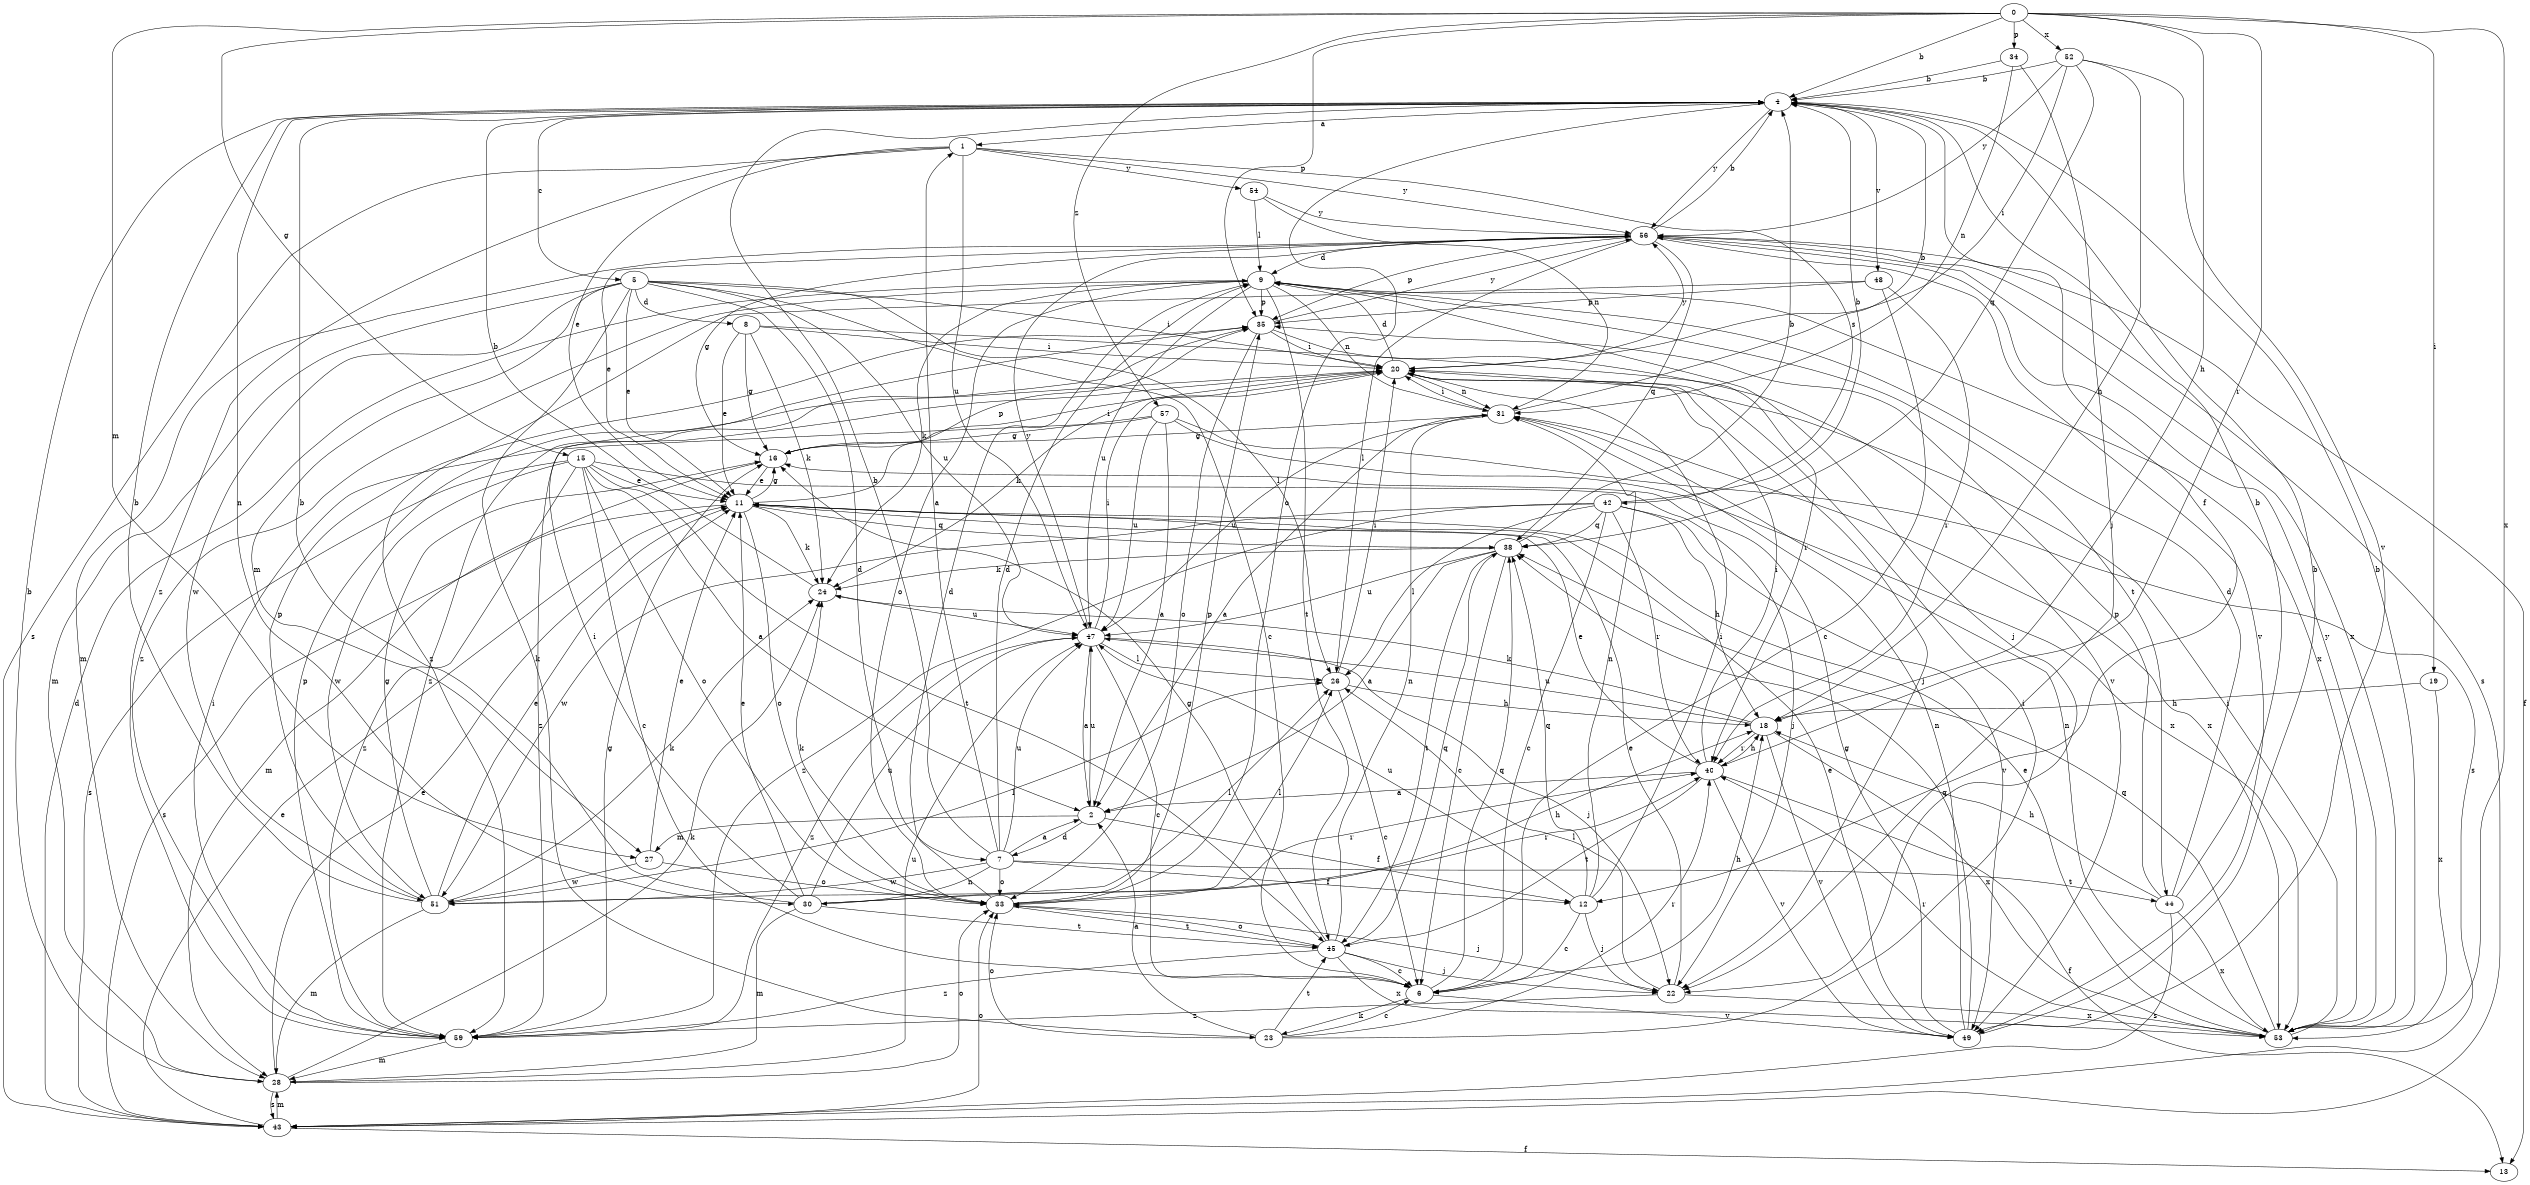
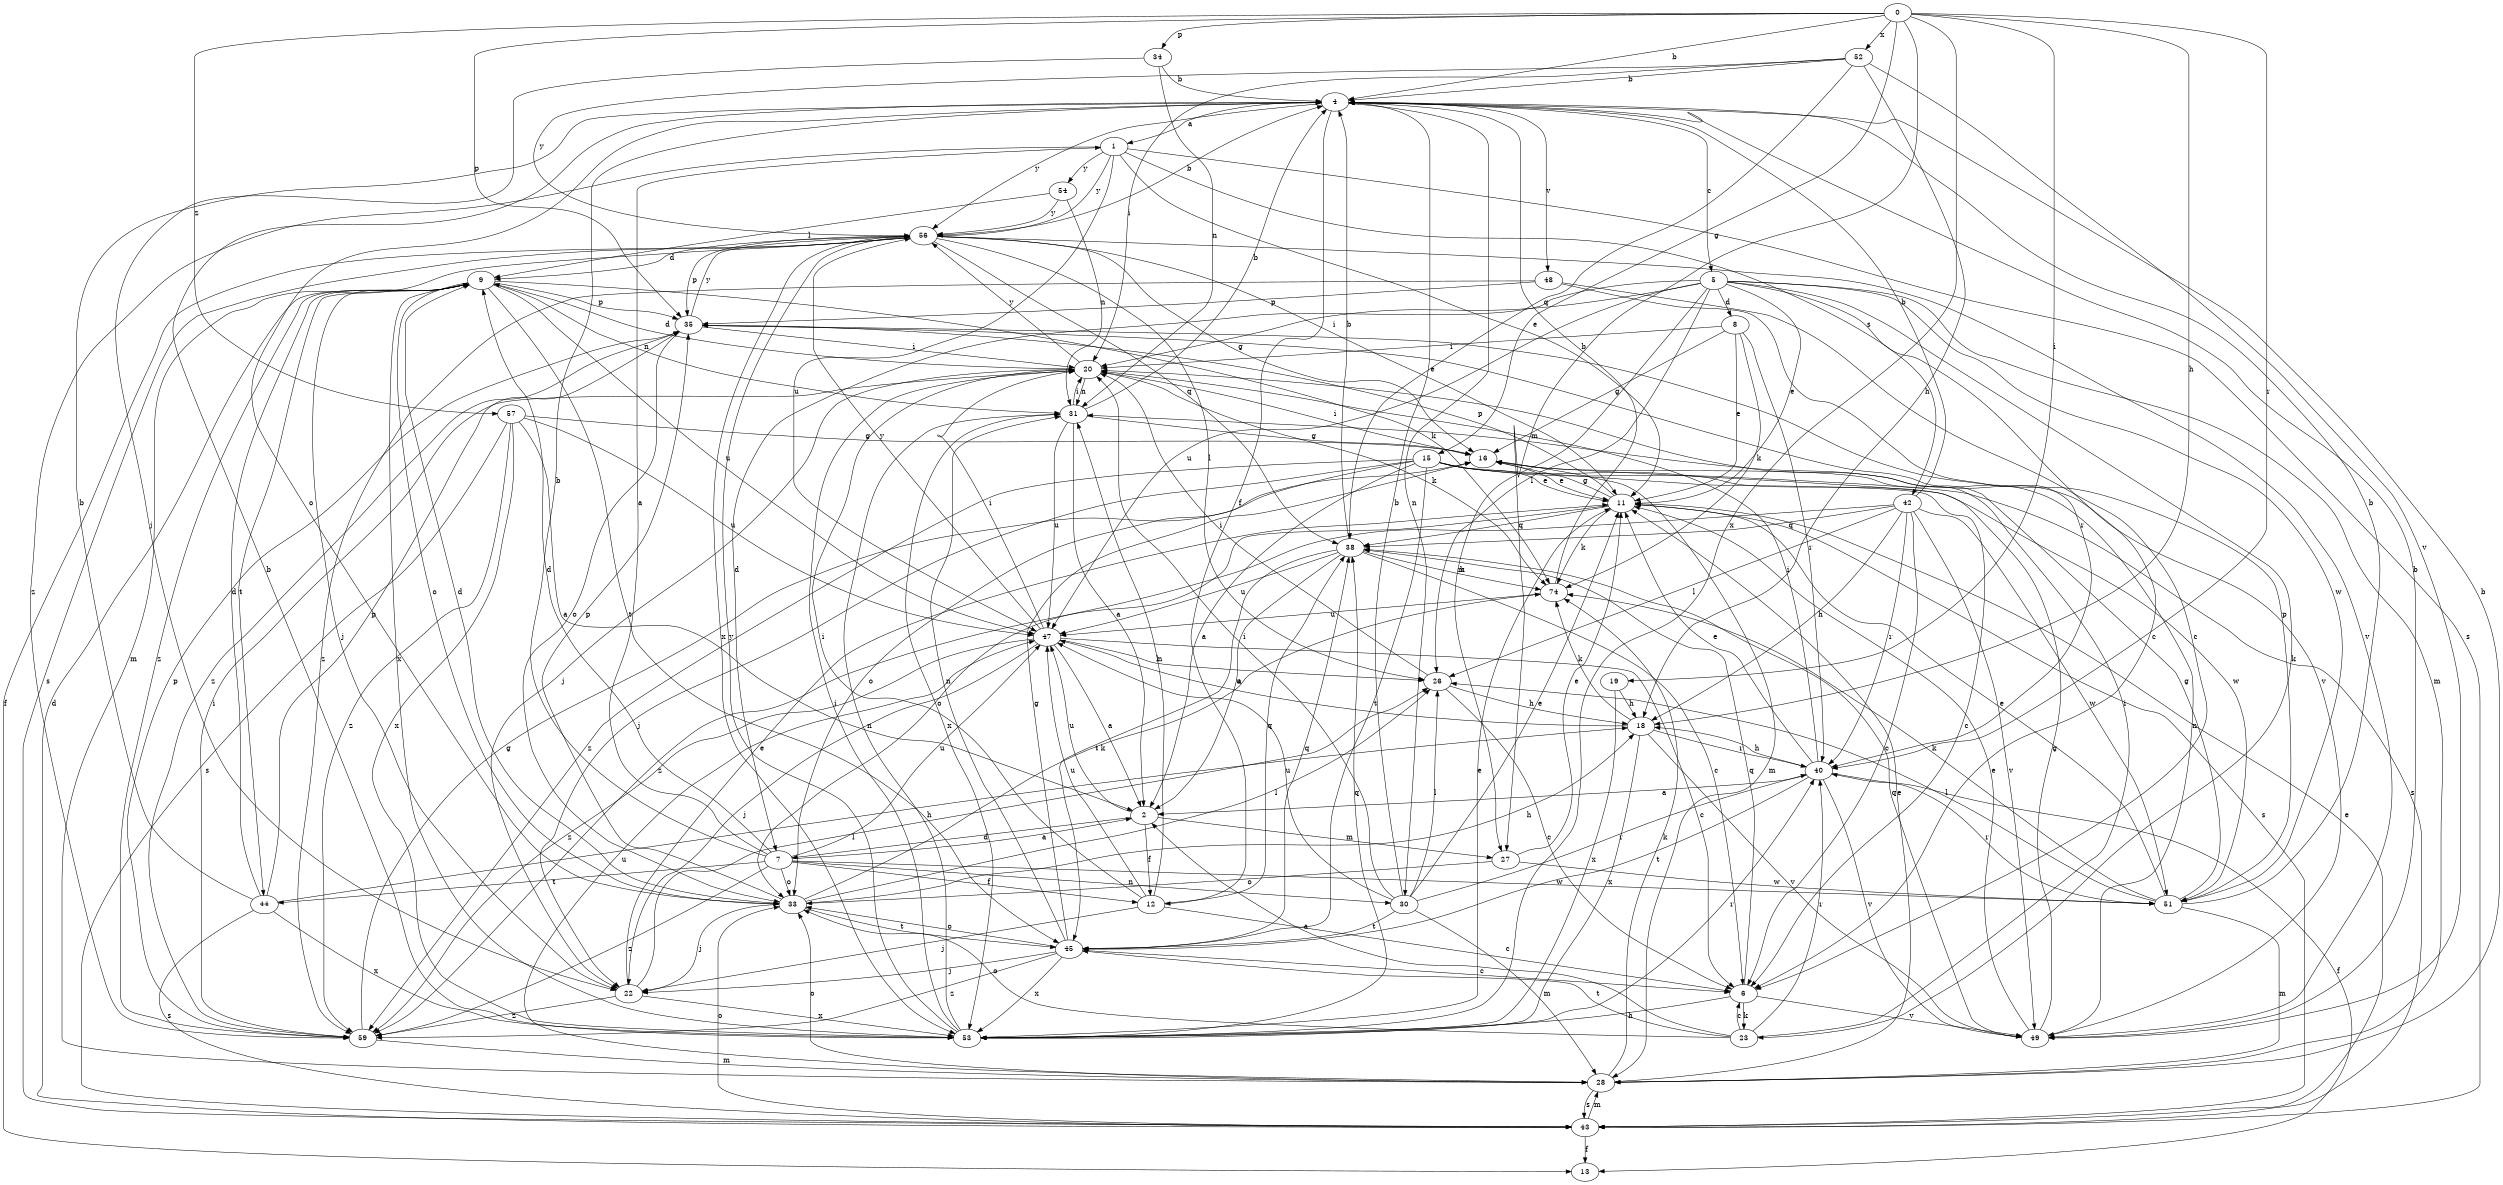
node "24": label "24" -> "74"
edge "6" -> "18": now "6" -> "53"
edge "7" -> "59": added, label "z"
